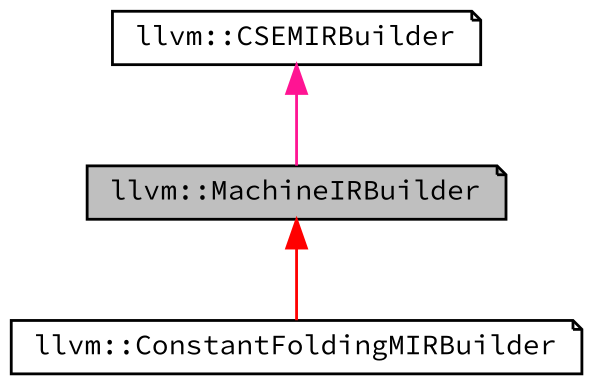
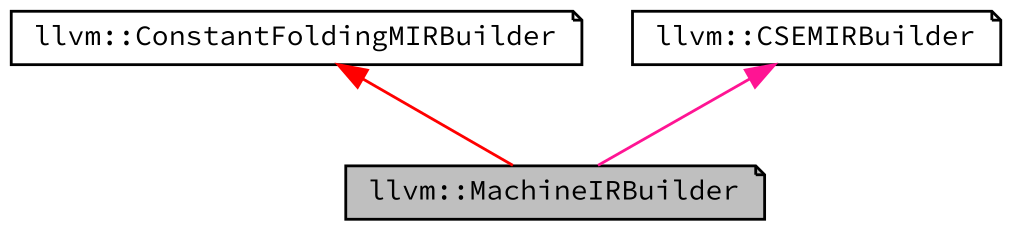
edge "llvm::ConstantFoldingMIRBuilder" -> "llvm::MachineIRBuilder": reversed
